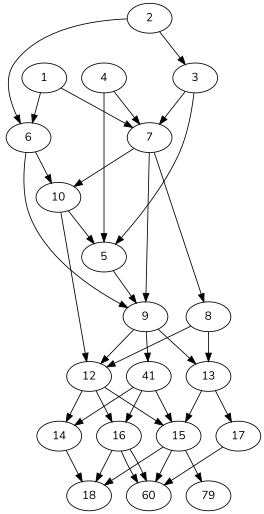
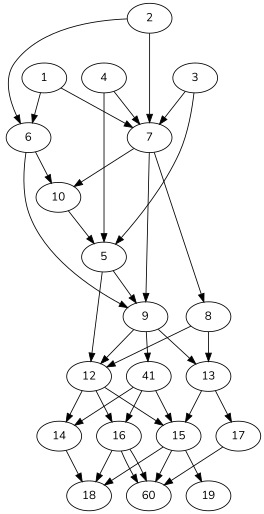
edge "2" -> "3": now "2" -> "7"
edge "10" -> "12": now "5" -> "12"
node "79": label "79" -> "19"
